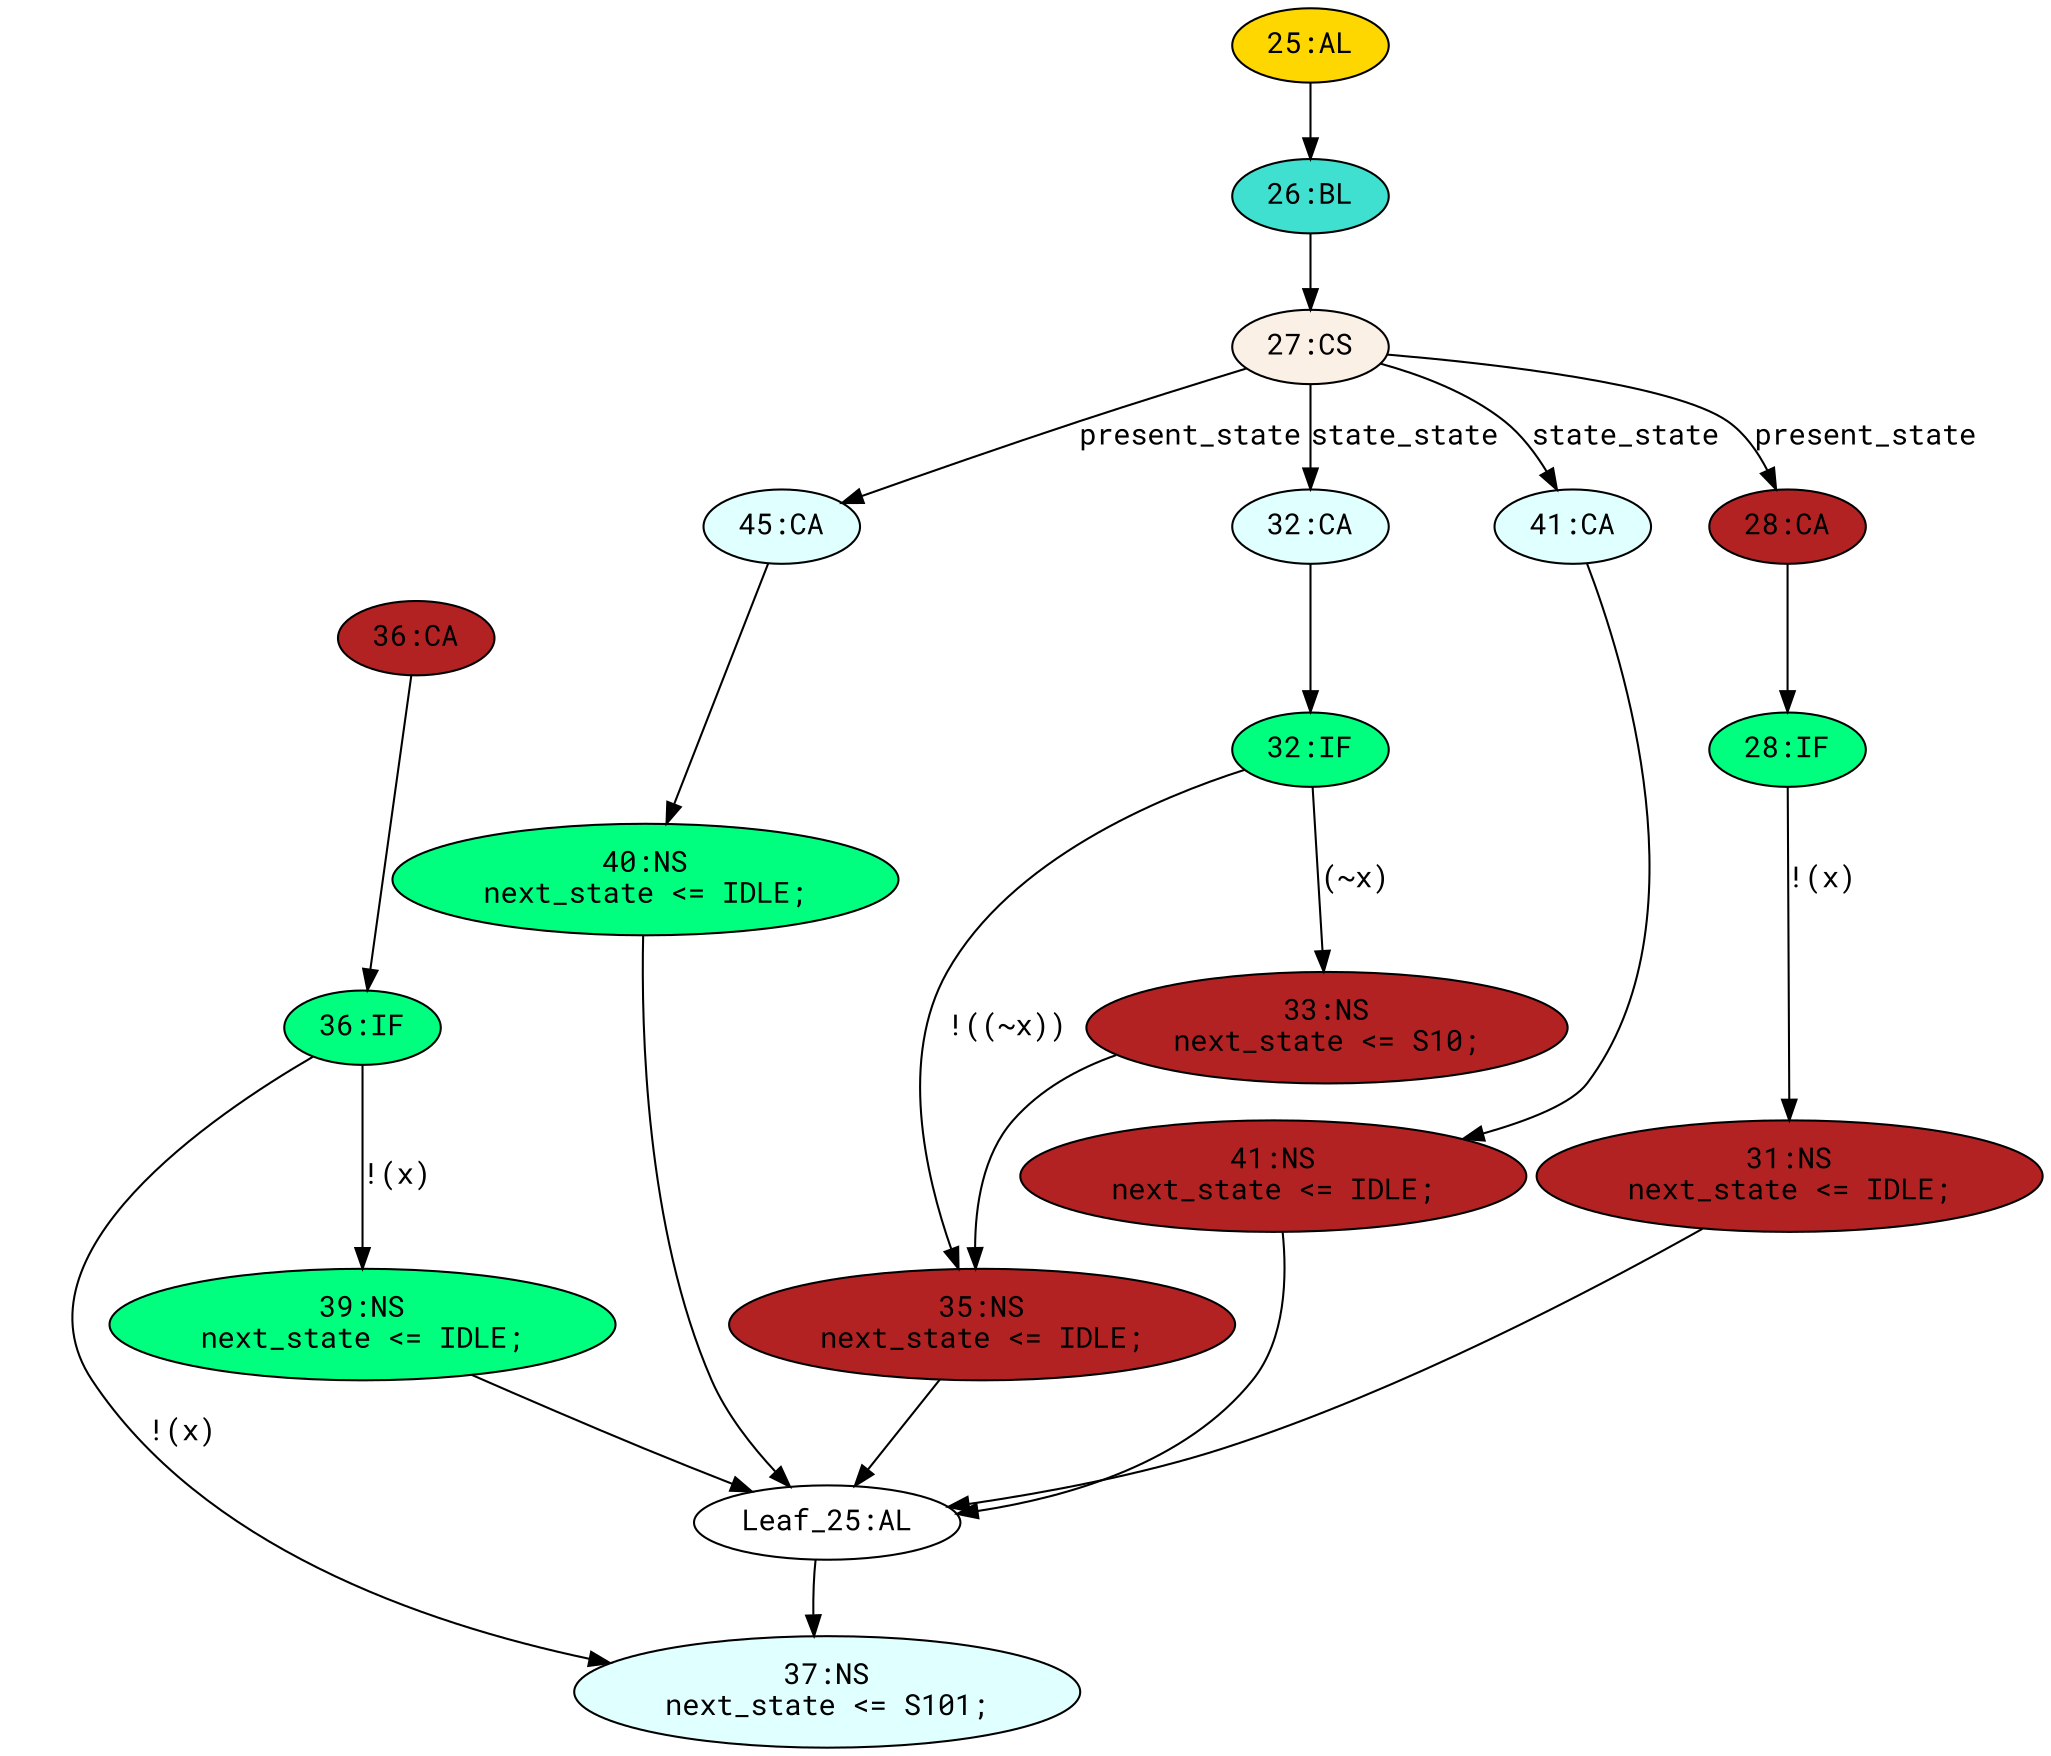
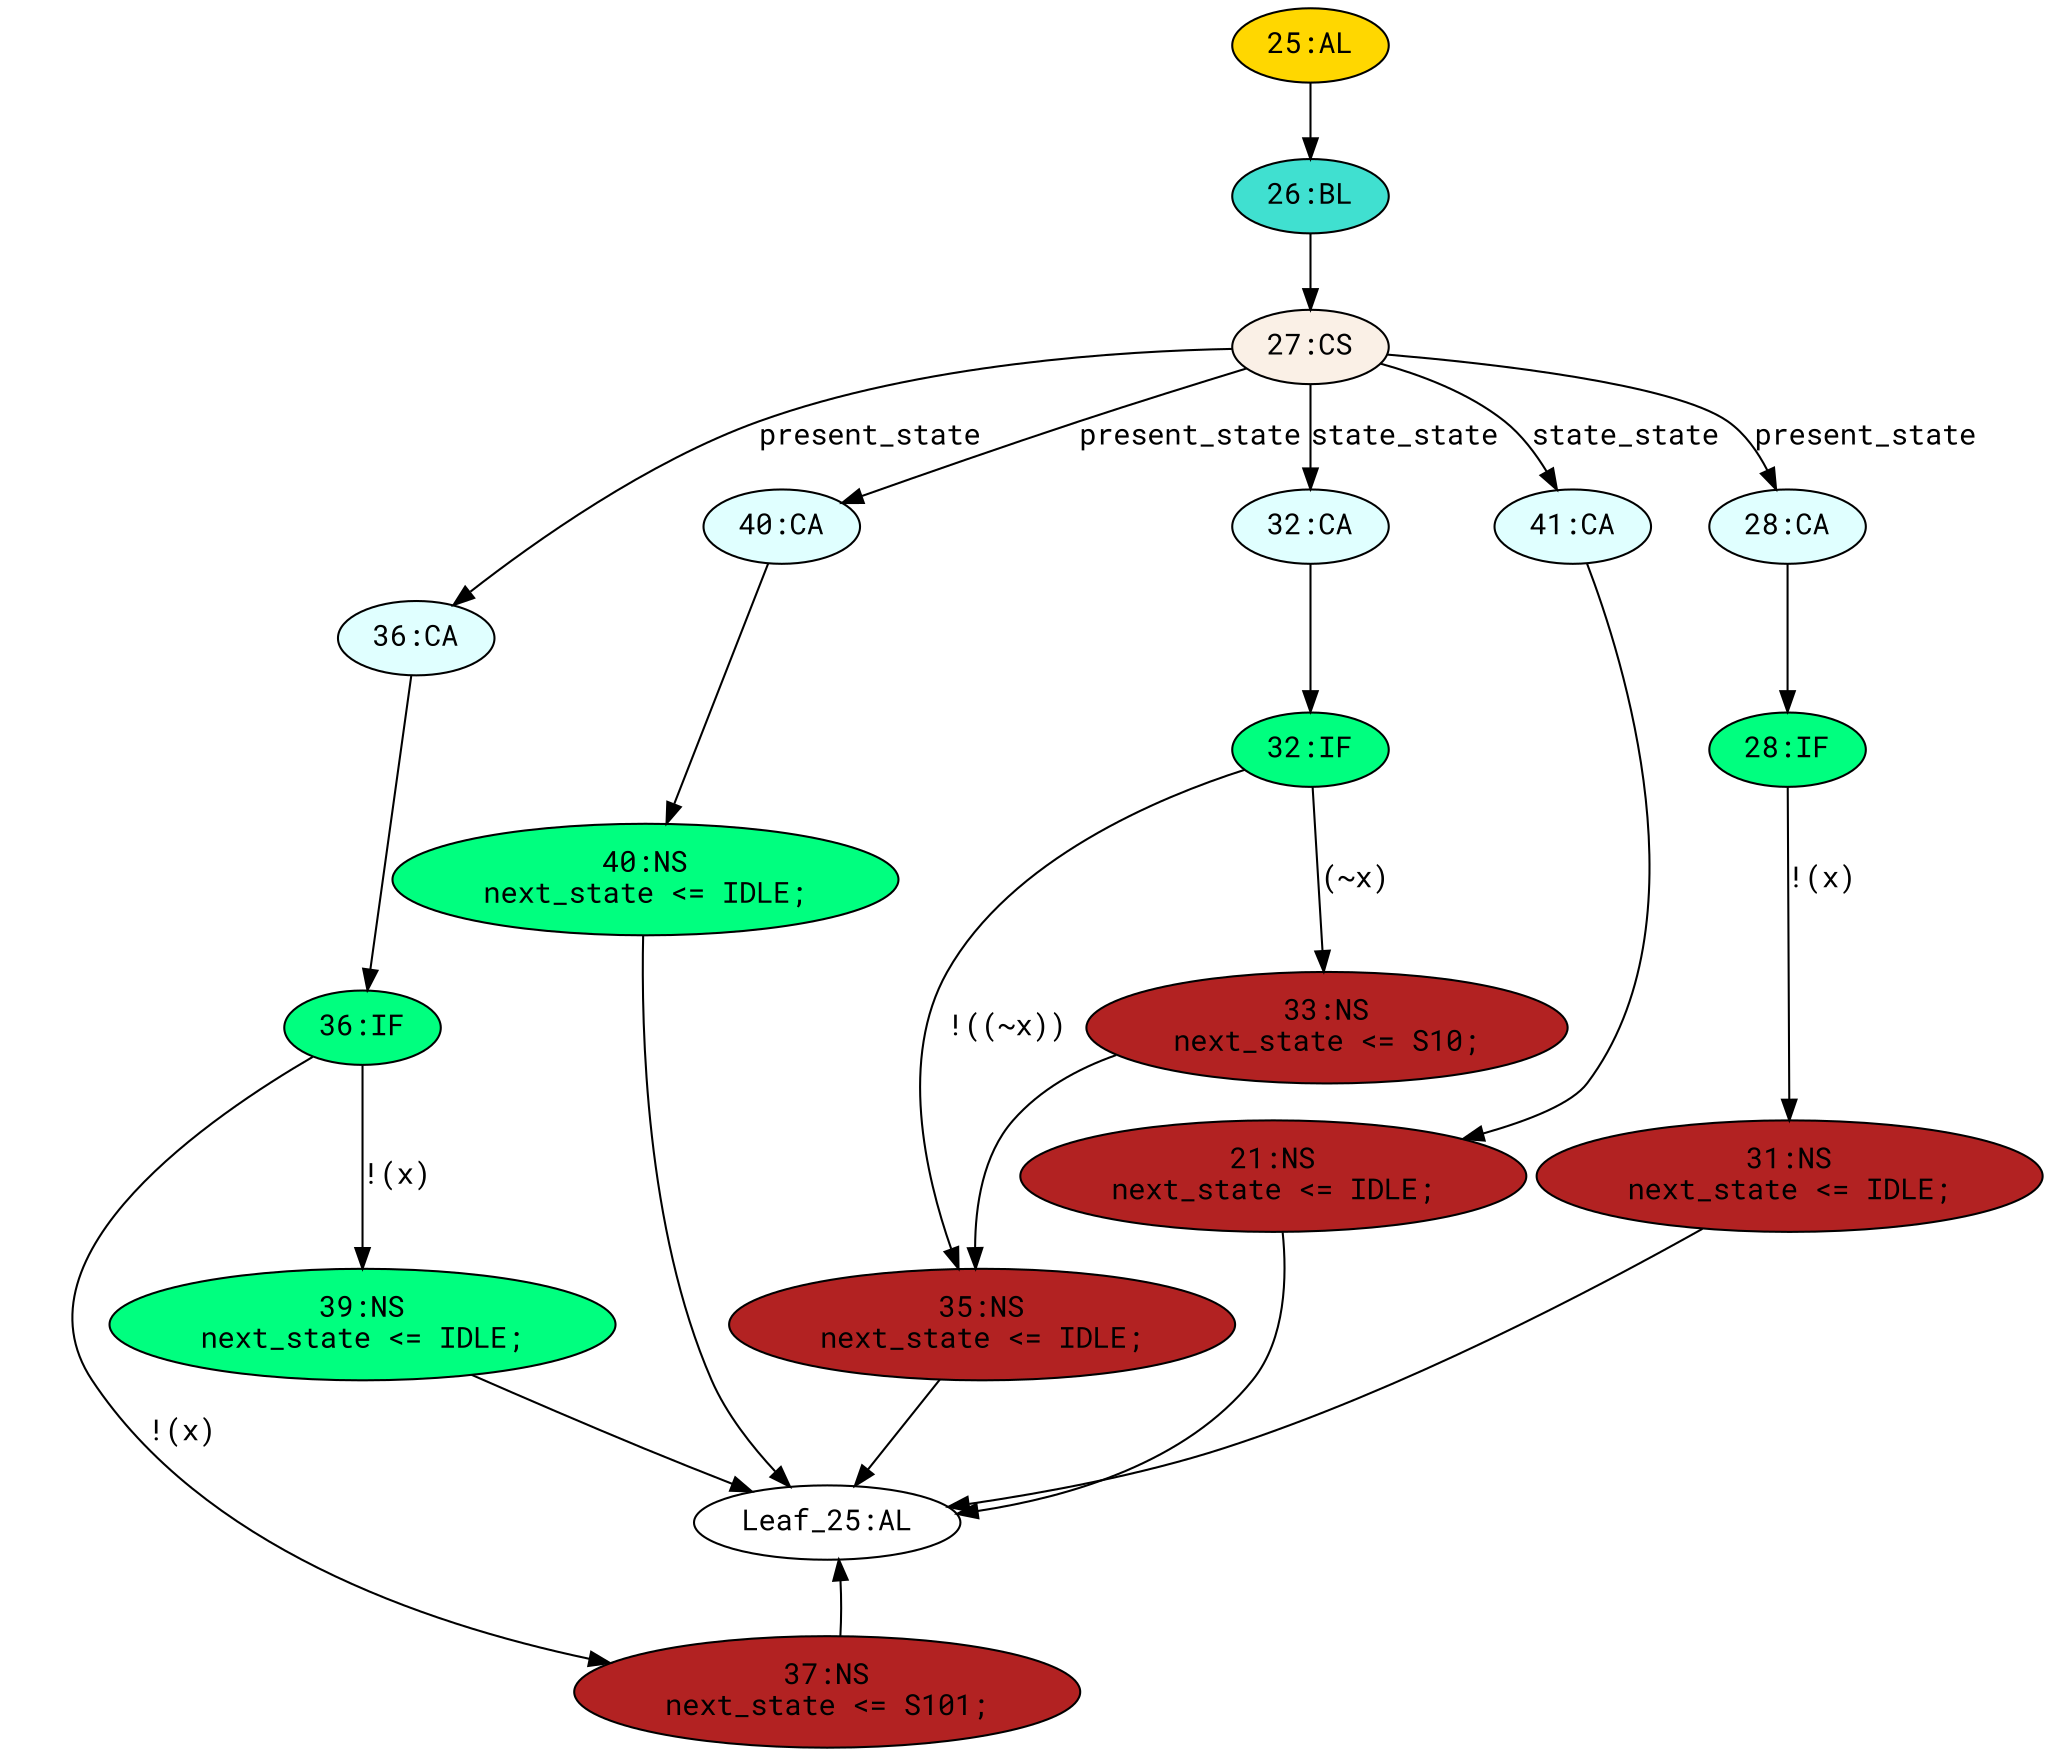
edge "27:CS" -> "36:CA": added, label "present_state"
node "45:CA": label "45:CA" -> "40:CA"
node "28:CA": fillcolor firebrick -> lightcyan
node "36:CA": fillcolor firebrick -> lightcyan
node "41:NS next_state <= IDLE;": label "41:NS next_state <= IDLE;" -> "21:NS next_state <= IDLE;"
edge "Leaf_25:AL" -> "37:NS next_state <= S101;": reversed
node "37:NS next_state <= S101;": fillcolor lightcyan -> firebrick
